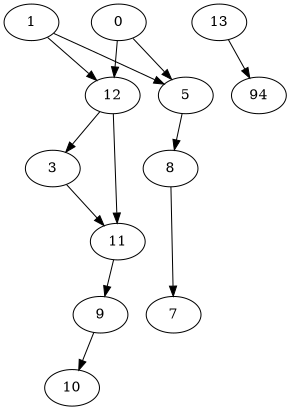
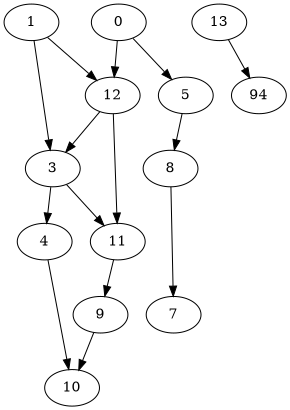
edge "1" -> "5": now "1" -> "3"
node "4": added
